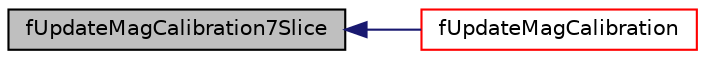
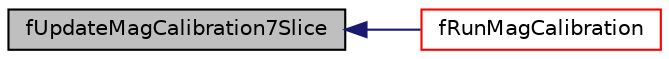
node "fUpdateMagCalibration": label "fUpdateMagCalibration" -> "fRunMagCalibration"
